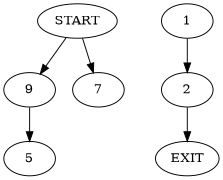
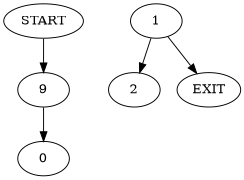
node "7": removed
edge "2" -> "EXIT": now "1" -> "EXIT"
node "5": label "5" -> "0"
